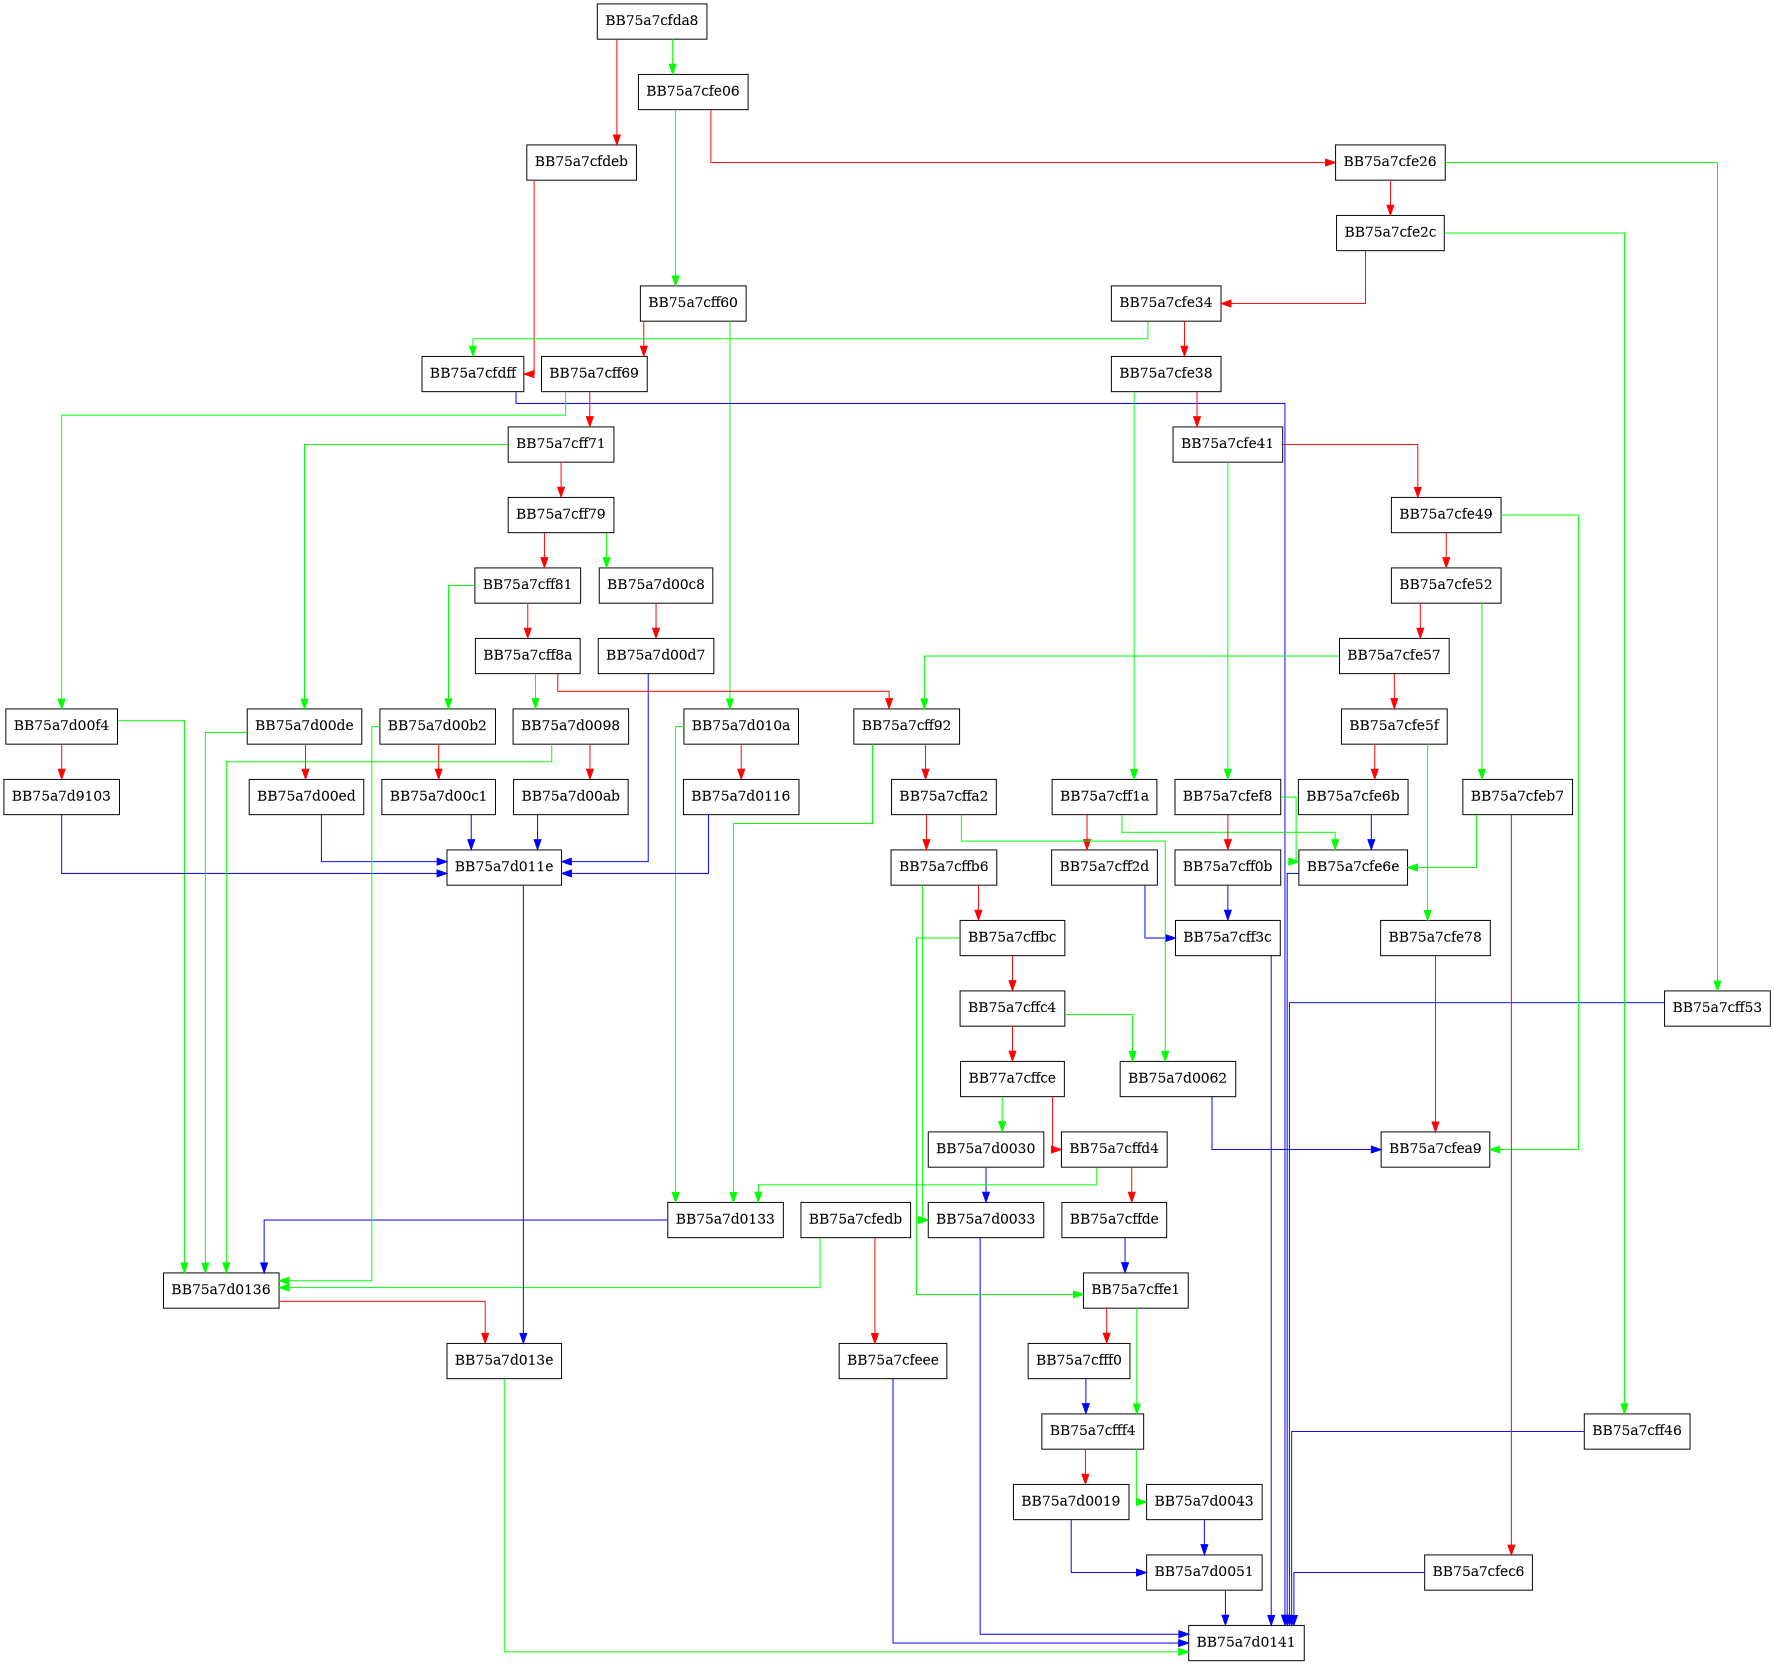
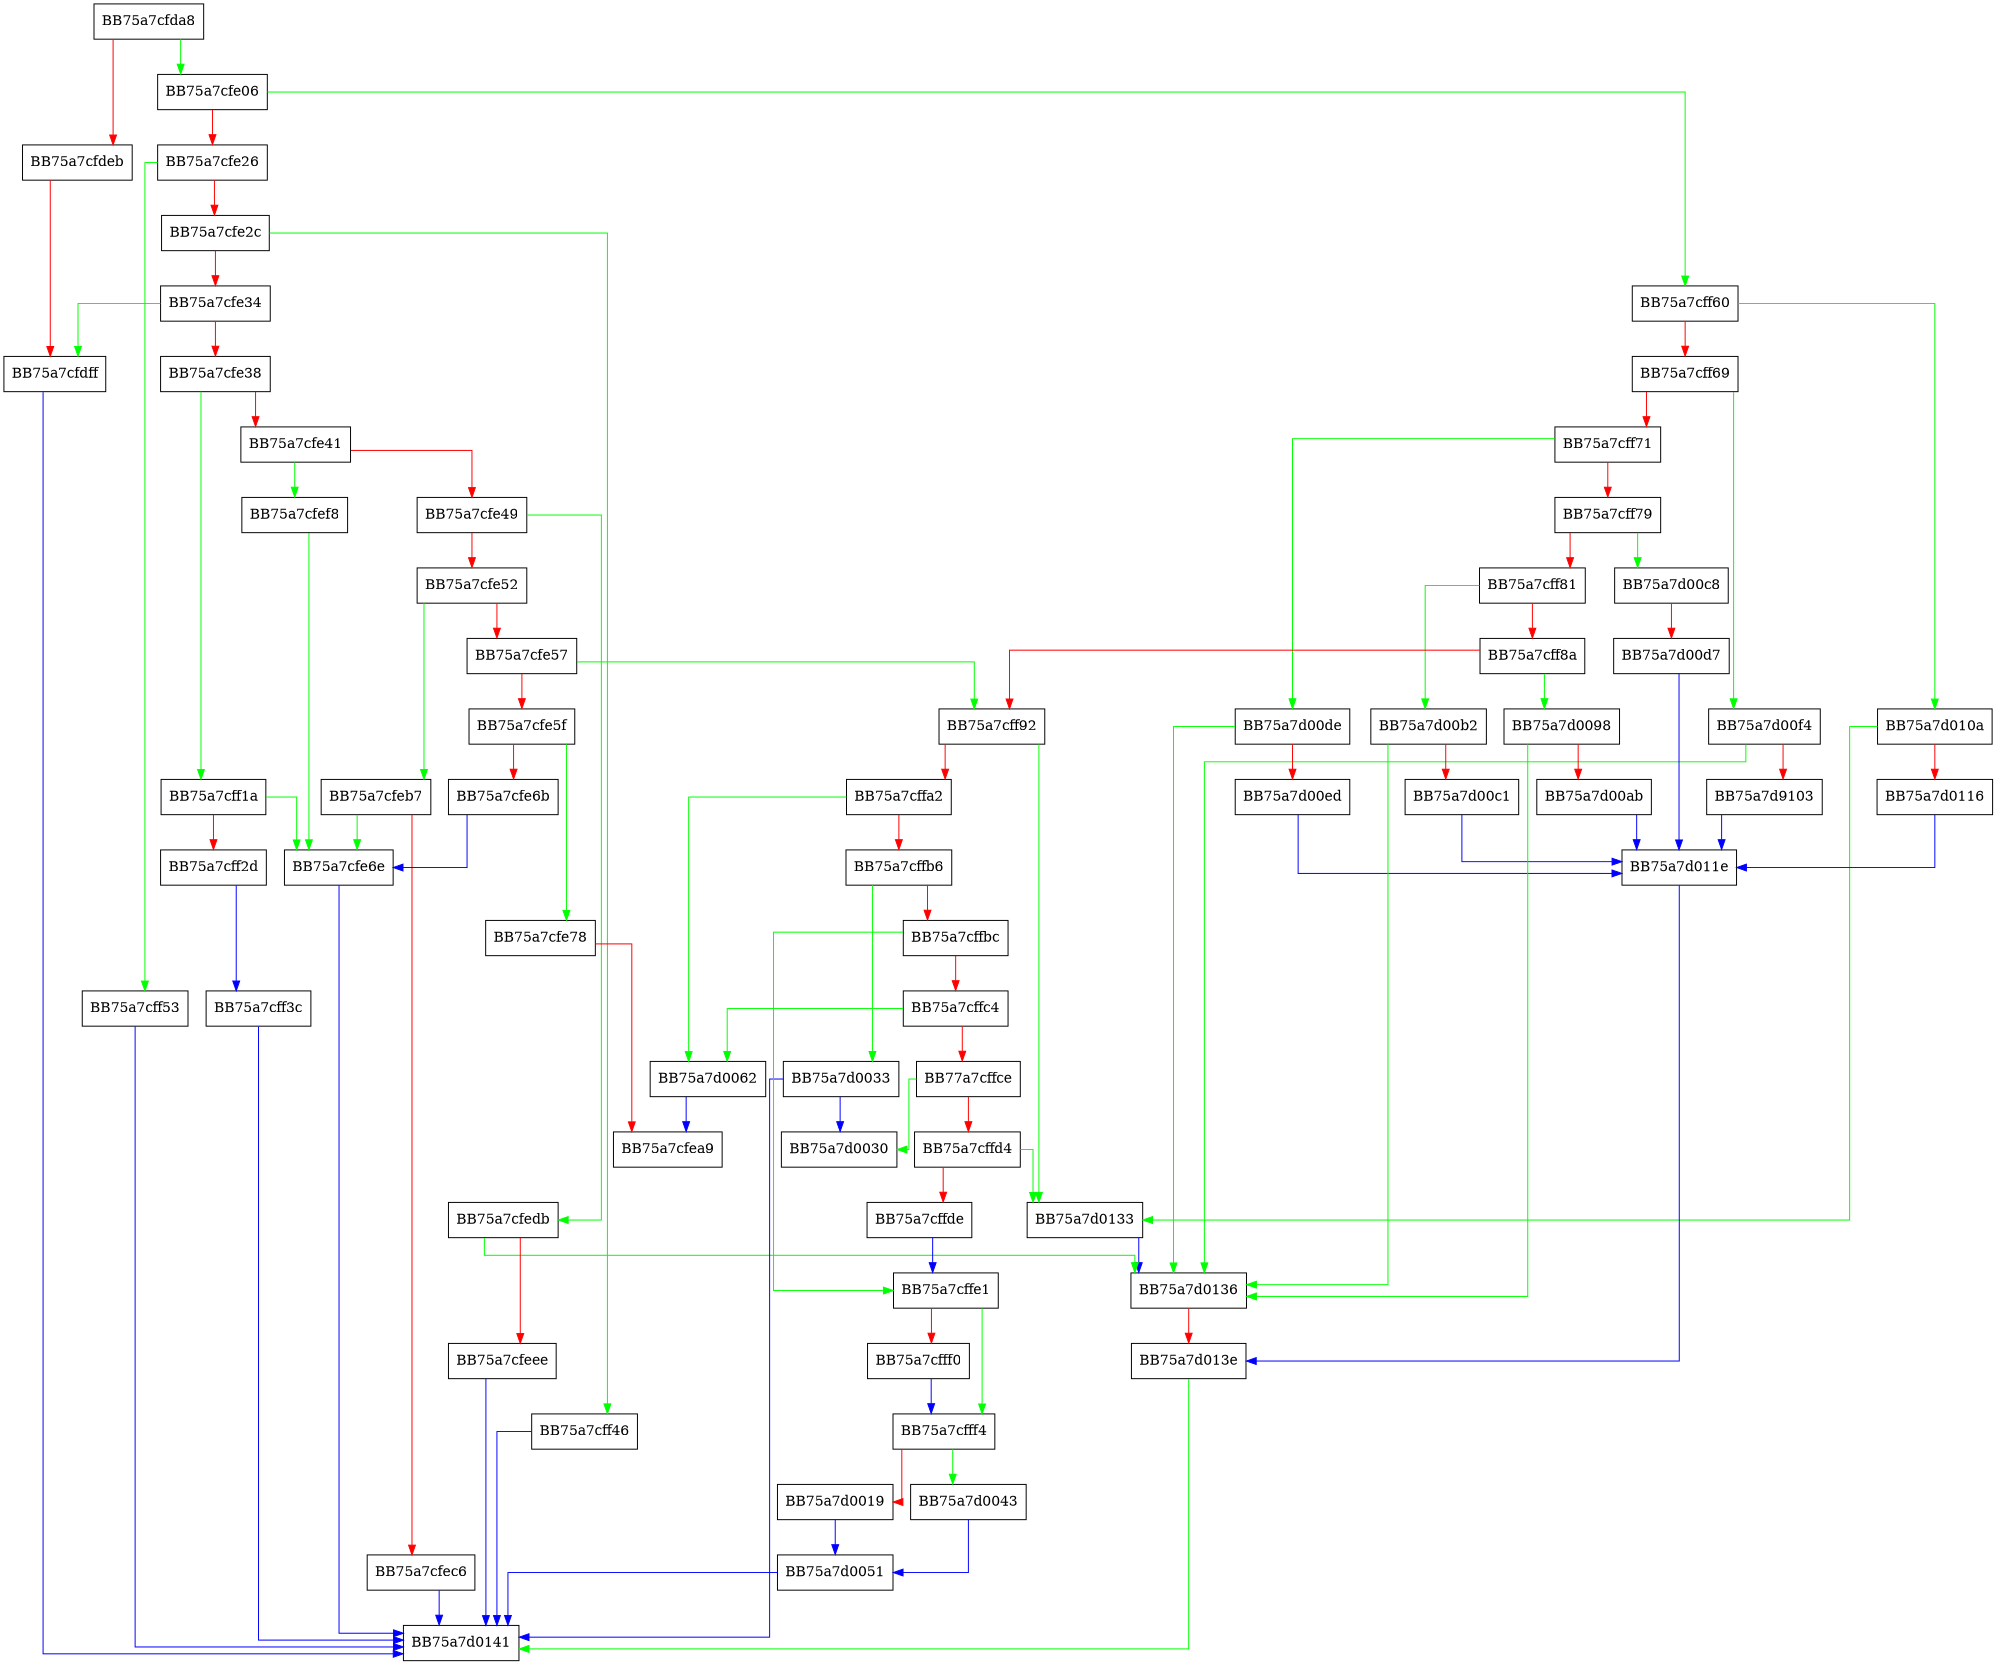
edge "BB75a7cfe49" -> "BB75a7cfea9": now "BB75a7cfe49" -> "BB75a7cfedb"
node "BB75a7cff0b": removed
edge "BB75a7d0030" -> "BB75a7d0033": reversed
